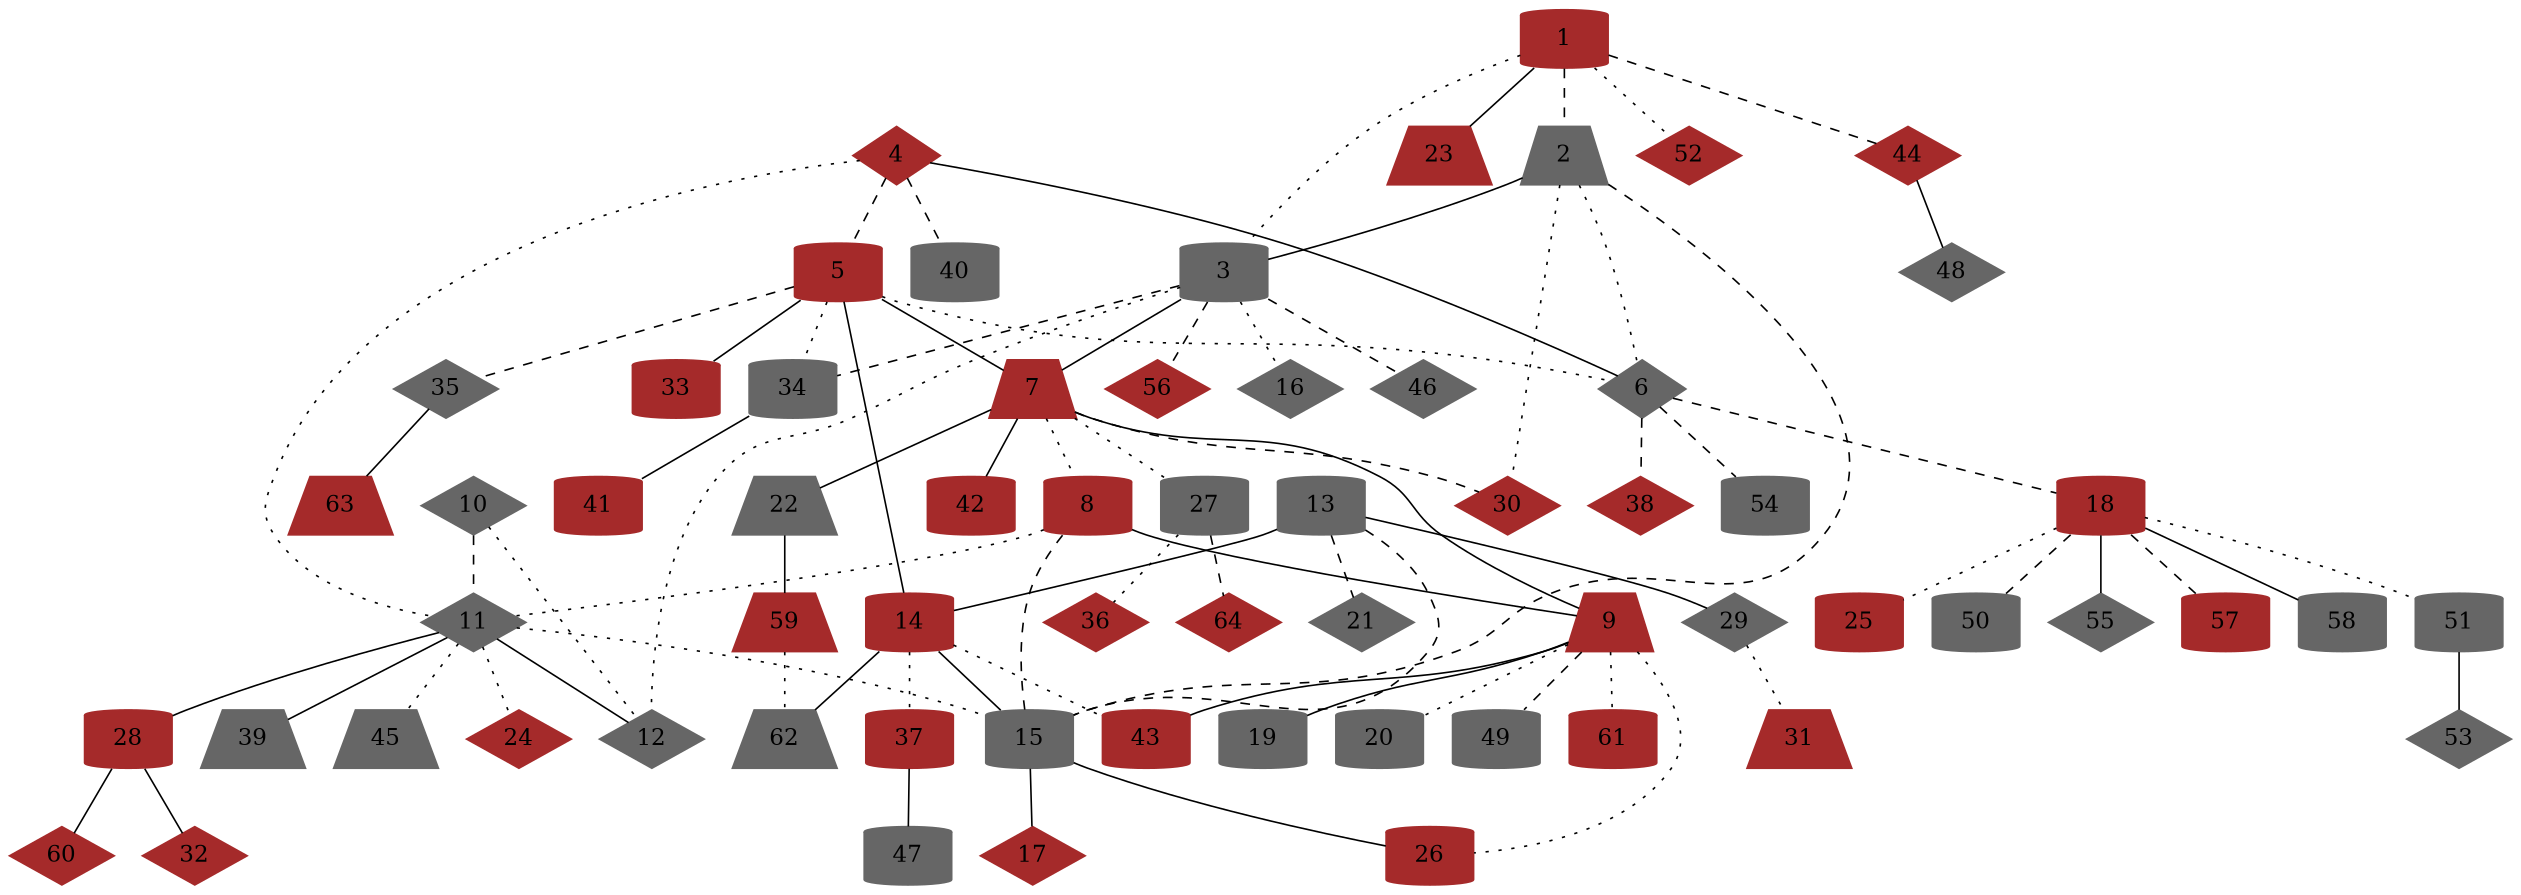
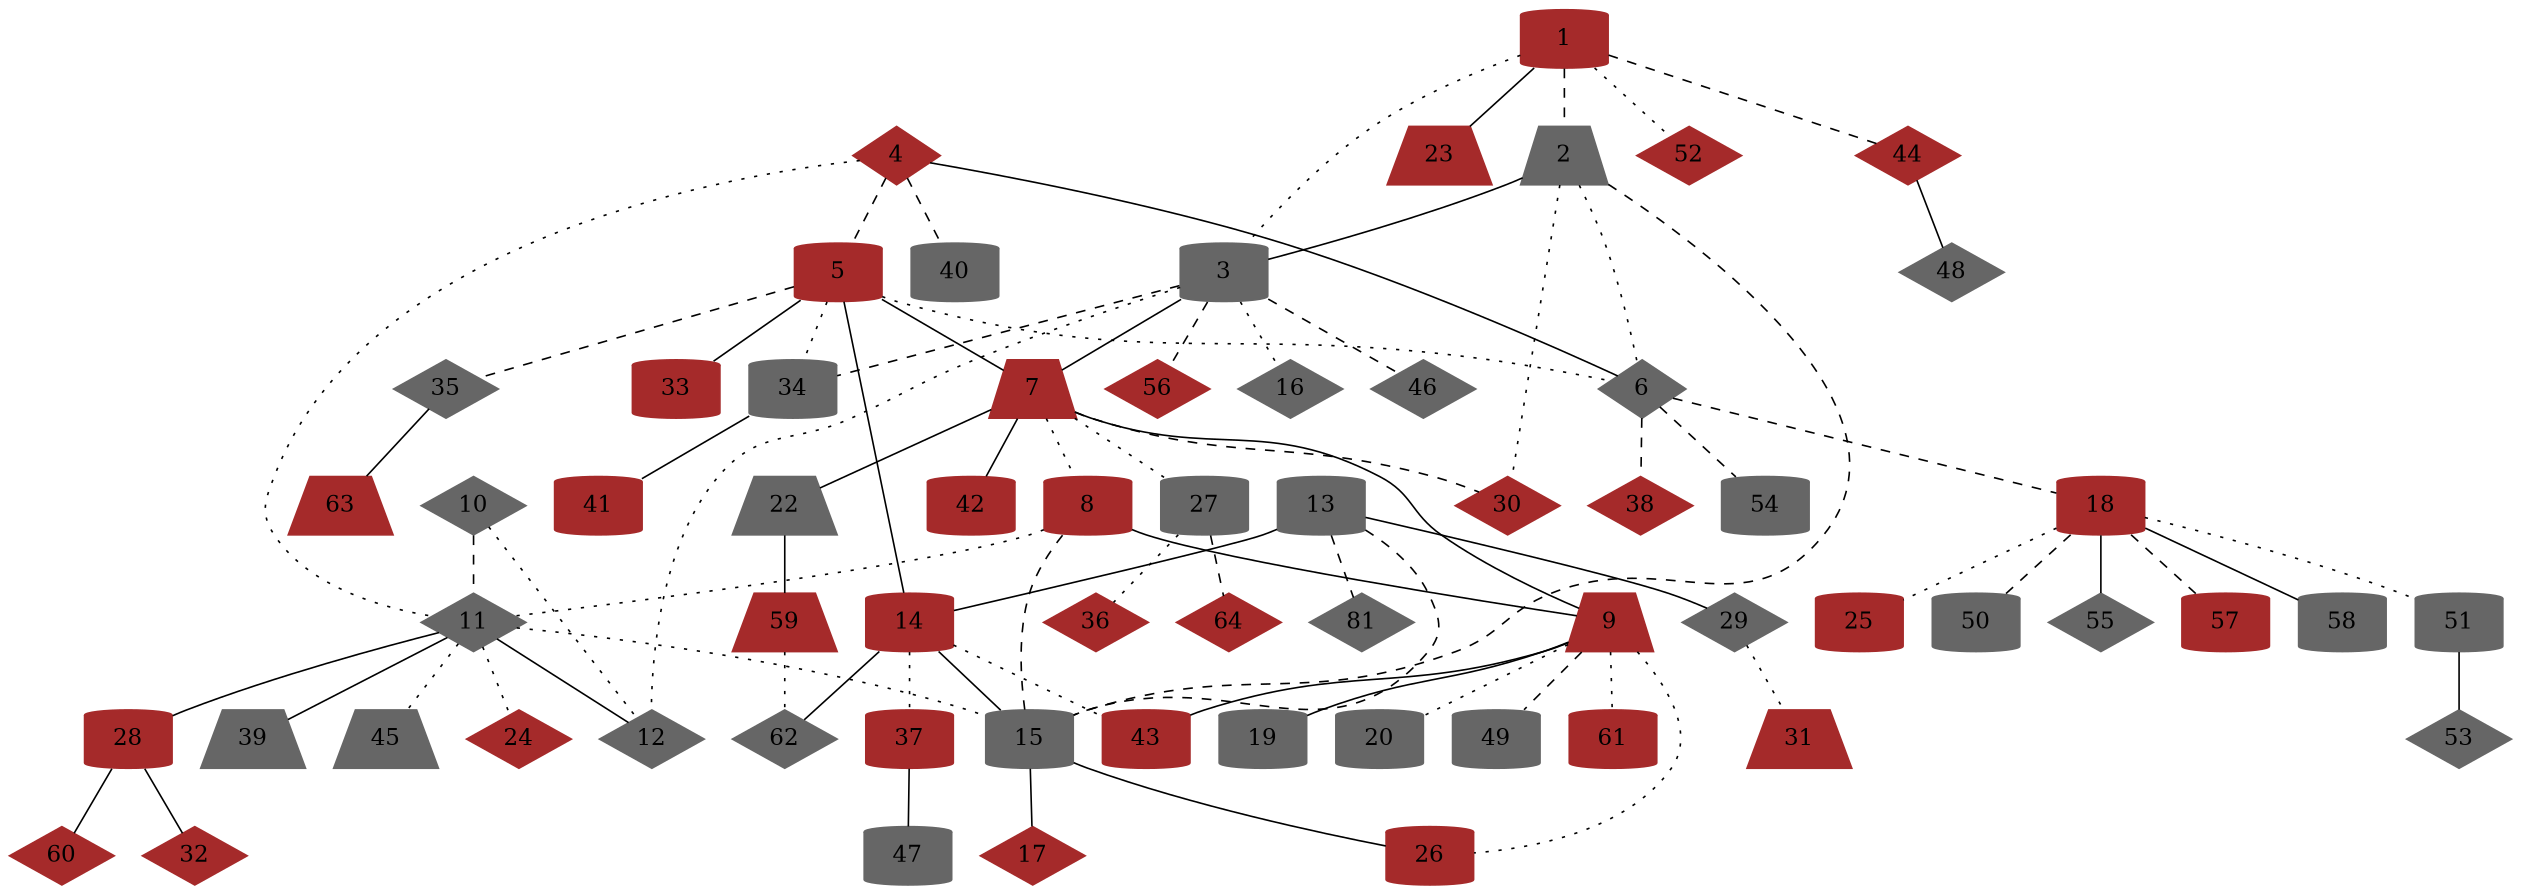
node "21": label "21" -> "81"
node "62": shape trapezium -> diamond
